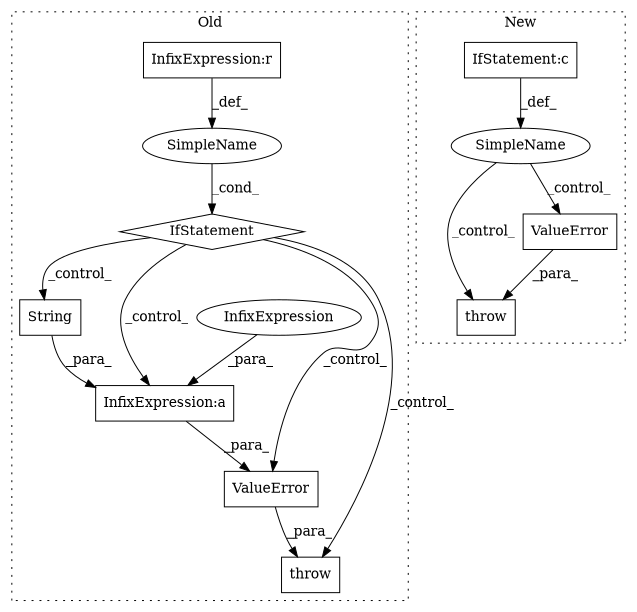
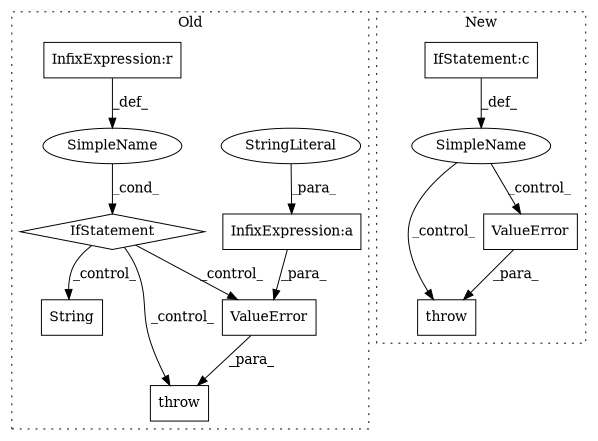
edge "IfStatement" -> "InfixExpression:a": removed, label "_control_"
node "InfixExpression": label "InfixExpression" -> "StringLiteral"
edge "String" -> "InfixExpression:a": removed, label "_para_"
